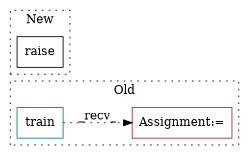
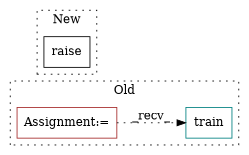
edge "train" -> "Assignment:=": reversed
